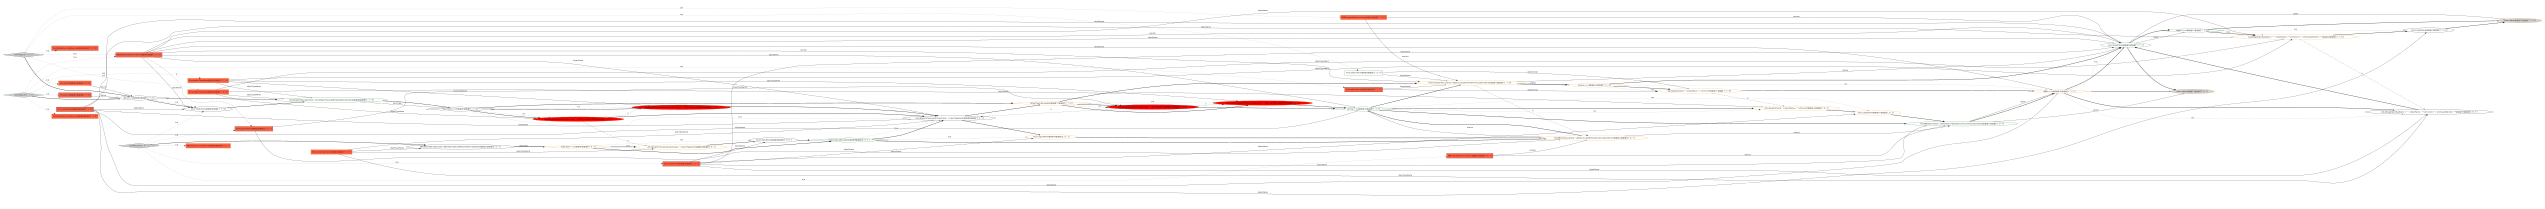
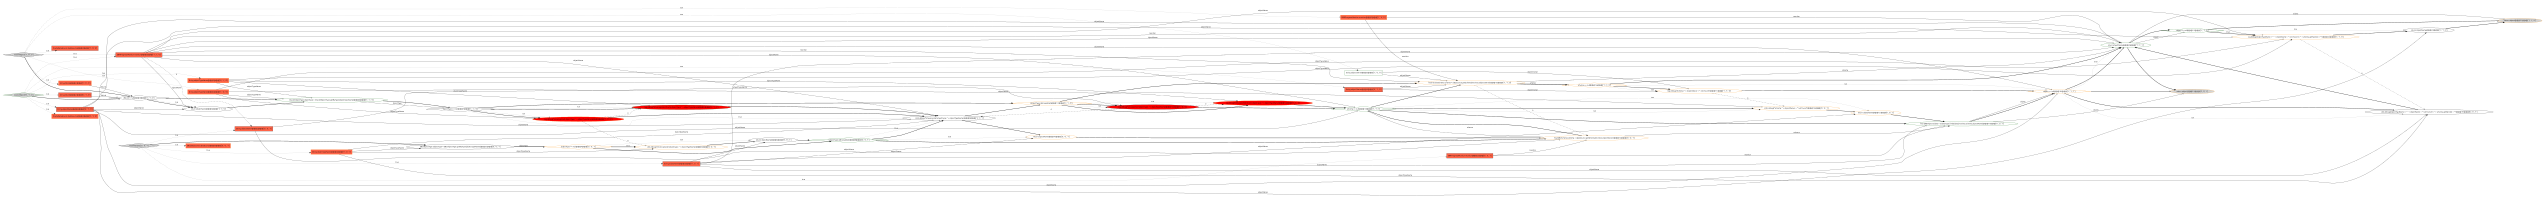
edge "resolveObject['0', '1', '0']" -> "String objectName@@@2@@@['0', '1', '0']": added, label "true"
edge "resolveObject['0', '0', '1']" -> "return objectName@@@4@@@['1', '1', '0']": now "resolveObject['0', '0', '1']" -> "String objectTypeName@@@2@@@['0', '0', '1']"
